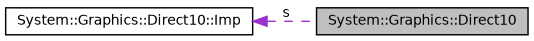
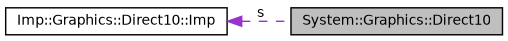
node "System::Graphics::Direct10::Imp": label "System::Graphics::Direct10::Imp" -> "Imp::Graphics::Direct10::Imp"
